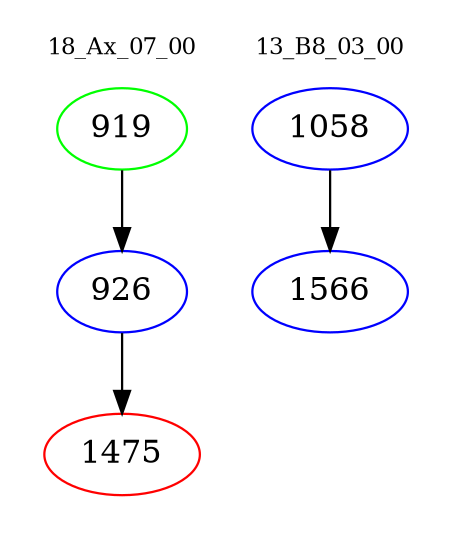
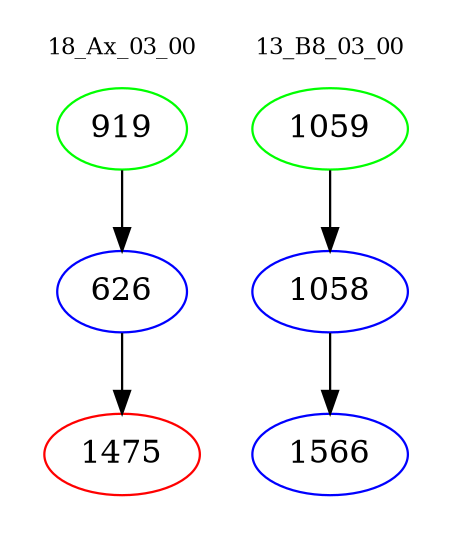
cluster "18_Ax_07_00": label "18_Ax_07_00" -> "18_Ax_03_00"
node "1059": added
node "926": label "926" -> "626"
